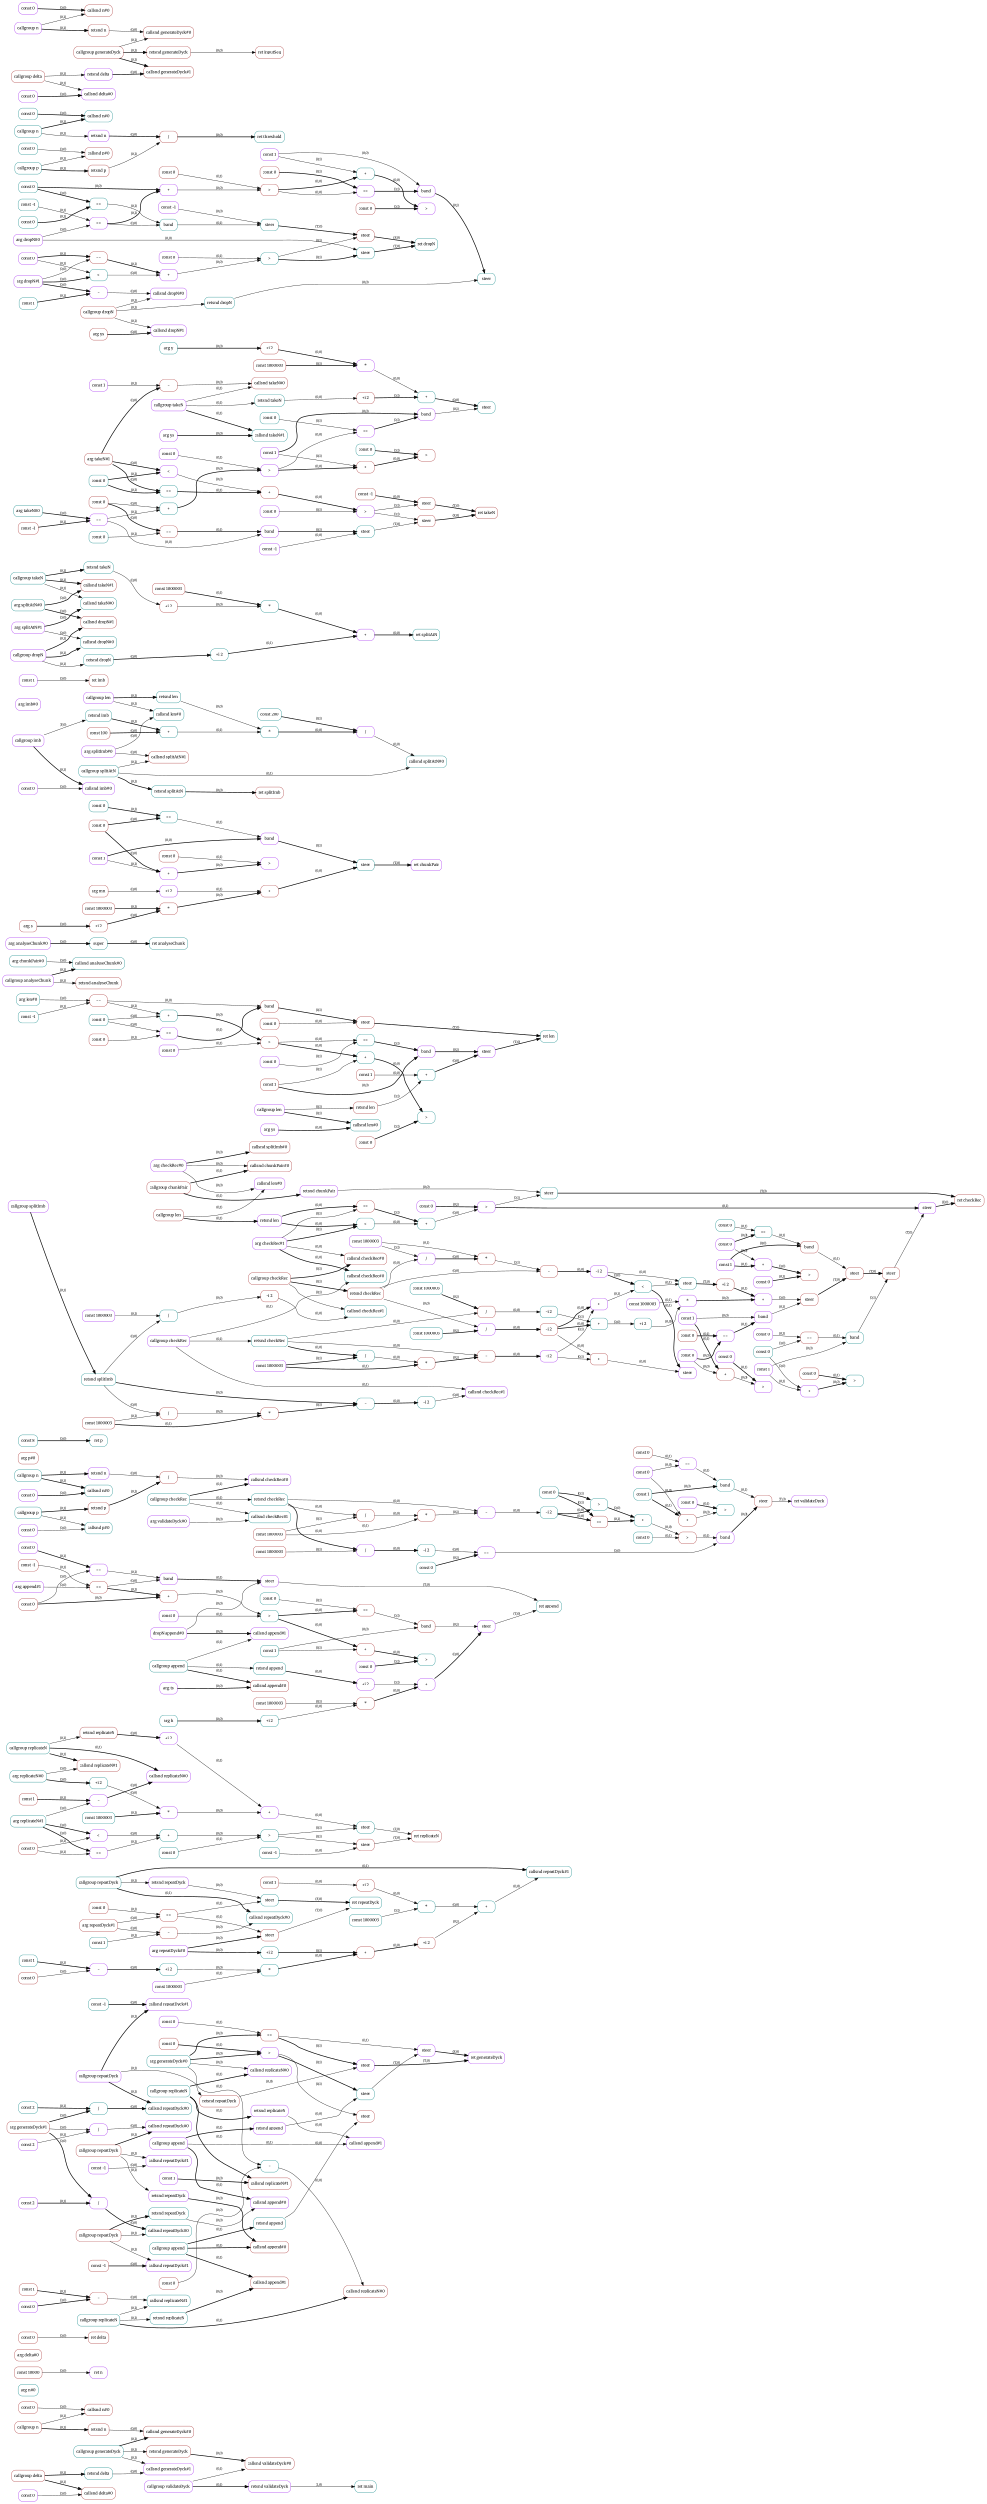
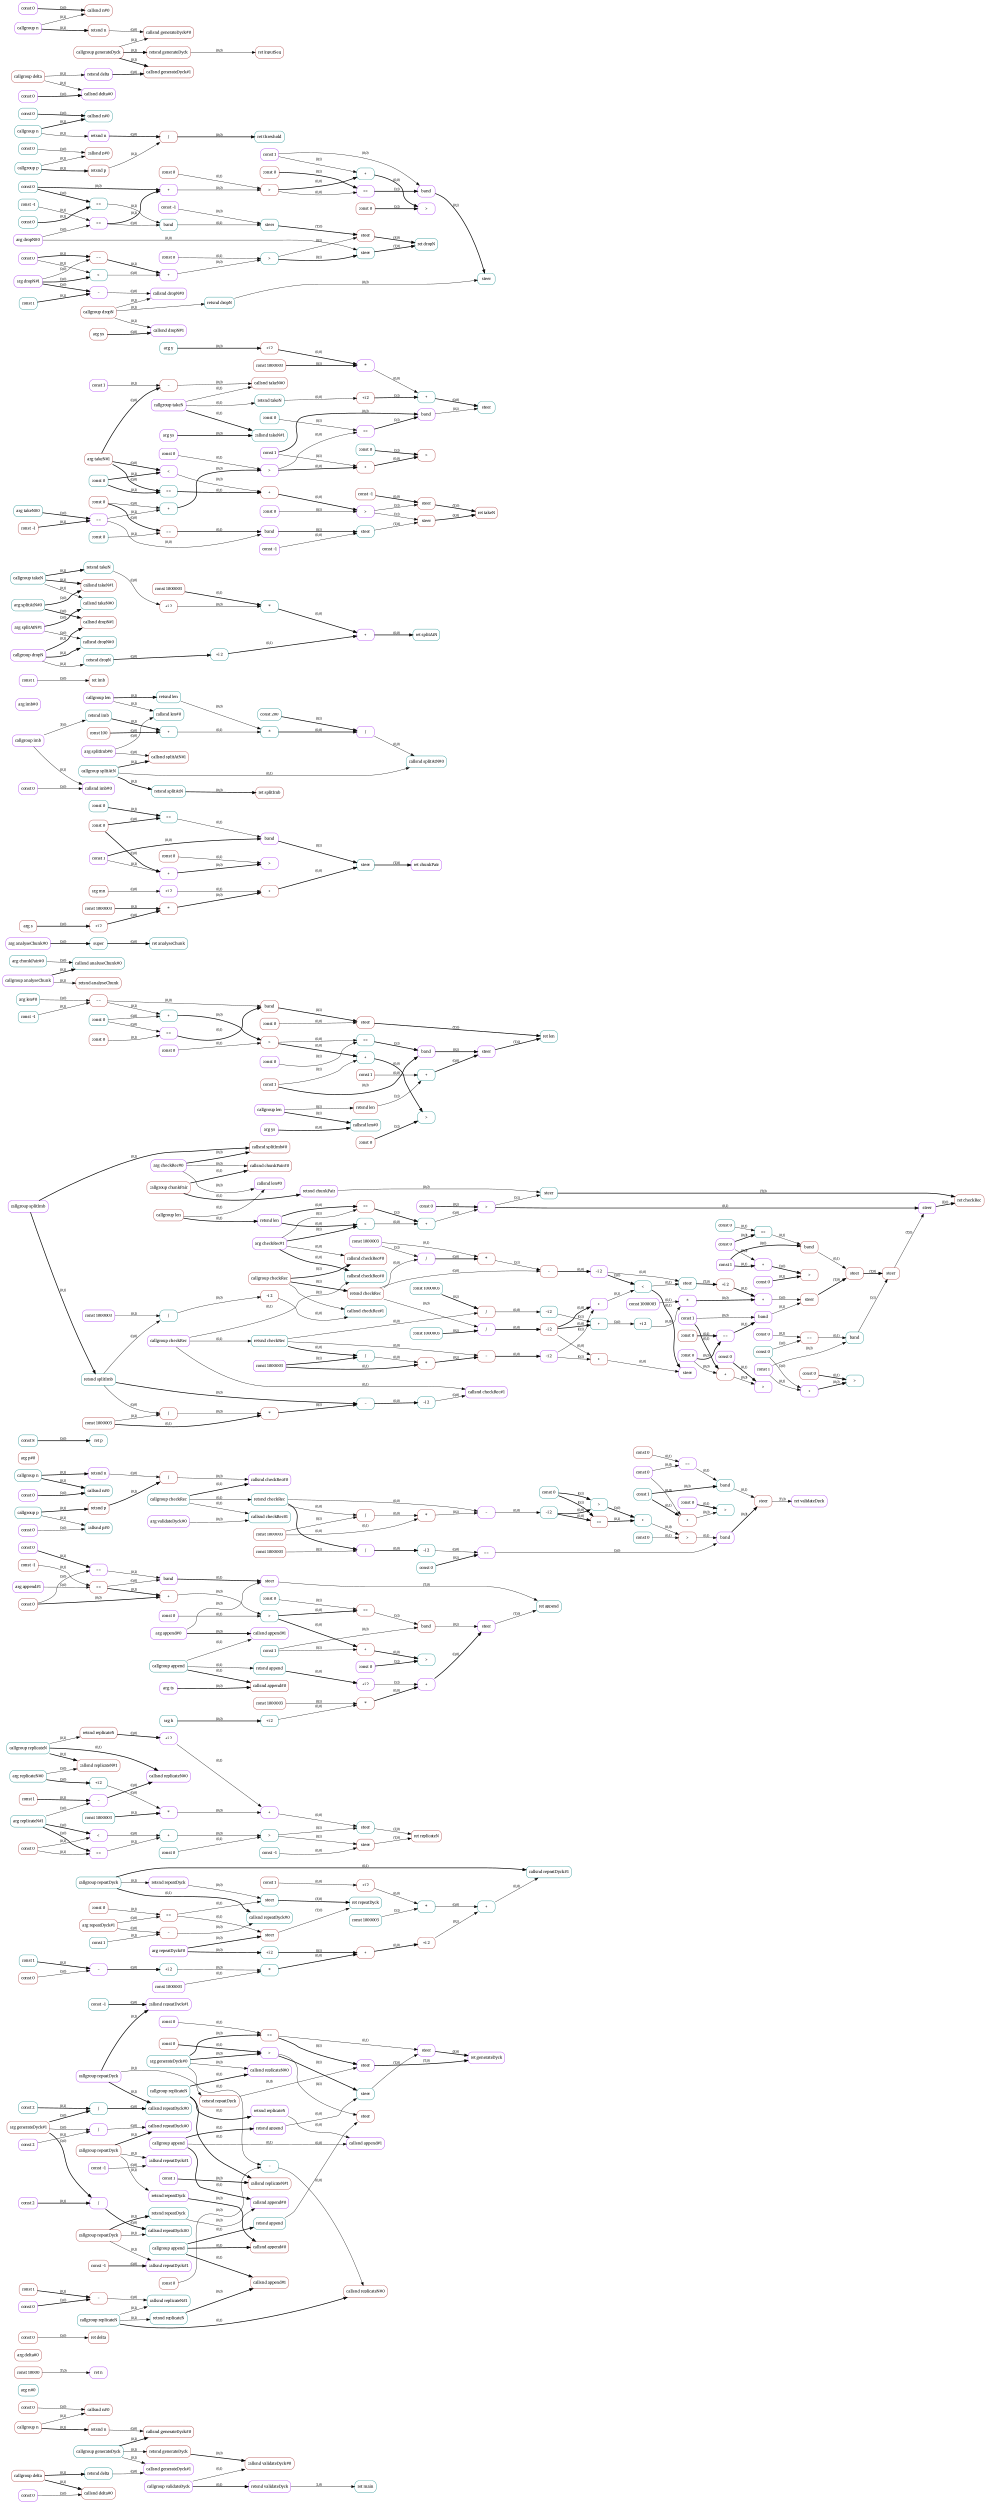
edge "callgroup splitAtN" -> "callsnd splitAtN#1": style solid -> bold
edge "callgroup imb" -> "callsnd imb#0": style bold -> solid
edge "callgroup splitImb" -> "callsnd splitImb#0": added, label "(0,1)"
node "dropN append#0": label "dropN append#0" -> "arg append#0"
edge "const 10000" -> "ret n": label "(0,0)" -> "(T,0)"
